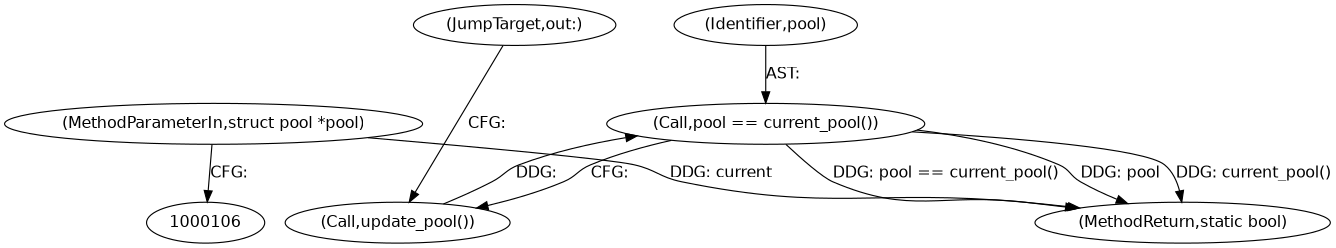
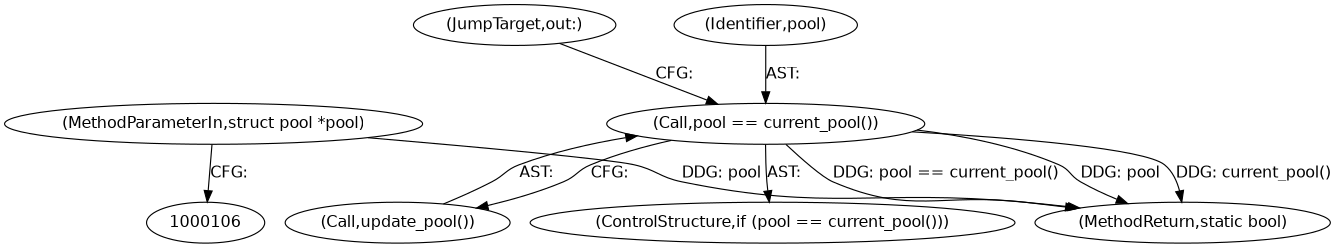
edge "(JumpTarget,out:)" -> "(Call,update_pool())": now "(JumpTarget,out:)" -> "(Call,pool == current_pool())"
edge "(Call,update_pool())" -> "(Call,pool == current_pool())": label "DDG: " -> "AST: "
edge "(MethodParameterIn,struct pool *pool)" -> "(MethodReturn,static bool)": label "DDG: current" -> "DDG: pool"
node "(ControlStructure,if (pool == current_pool()))": added
